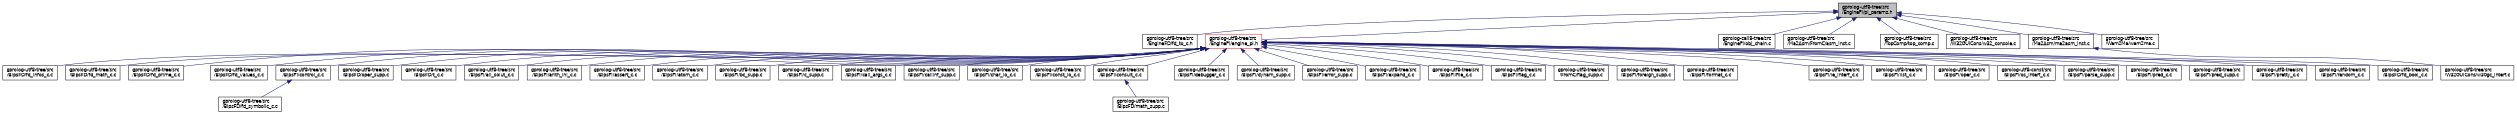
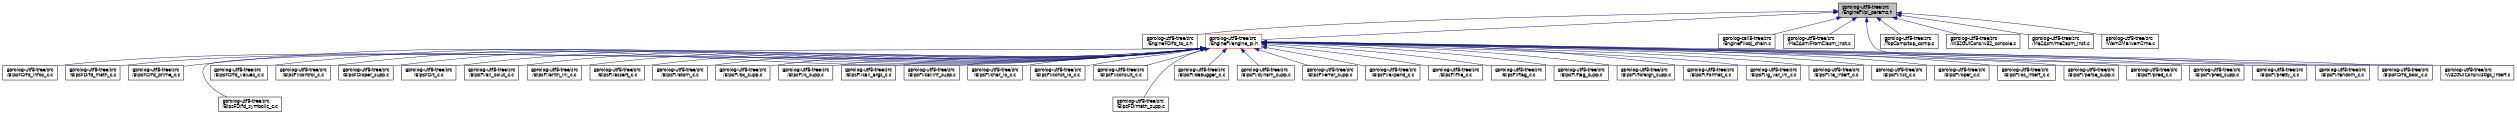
edge "gprolog-utf8-tree/src /W32GUICons/w30gc_interf.c" -> "gprolog-utf8-tree/src /Ma2Asm/ma2asm_inst.c": now "gprolog-utf8-tree/src /W32GUICons/w30gc_interf.c" -> "gprolog-utf8-tree/src /EnginePl/pl_params.h"
node "gprolog-utf8-tree/src /FromC/flag_supp.c": label "gprolog-utf8-tree/src /FromC/flag_supp.c" -> "gprolog-utf8-tree/src /BipsPl/flag_supp.c"
node "gprolog-utf8-tree/src /BipsPl/g_var_inl_c.c": added
node "gprolog-utf8-const/src /BipsPl/os_interf_c.c": label "gprolog-utf8-const/src /BipsPl/os_interf_c.c" -> "gprolog-utf8-tree/src /BipsPl/os_interf_c.c"
edge "gprolog-utf8-tree/src /BipsFD/fd_symbolic_c.c" -> "gprolog-utf8-tree/src /BipsPl/control_c.c": now "gprolog-utf8-tree/src /BipsFD/fd_symbolic_c.c" -> "gprolog-utf8-tree/src /EnginePl/engine_pl.h"
edge "gprolog-utf8-tree/src /BipsFD/math_supp.c" -> "gprolog-utf8-tree/src /BipsPl/consult_c.c": now "gprolog-utf8-tree/src /BipsFD/math_supp.c" -> "gprolog-utf8-tree/src /EnginePl/engine_pl.h"
